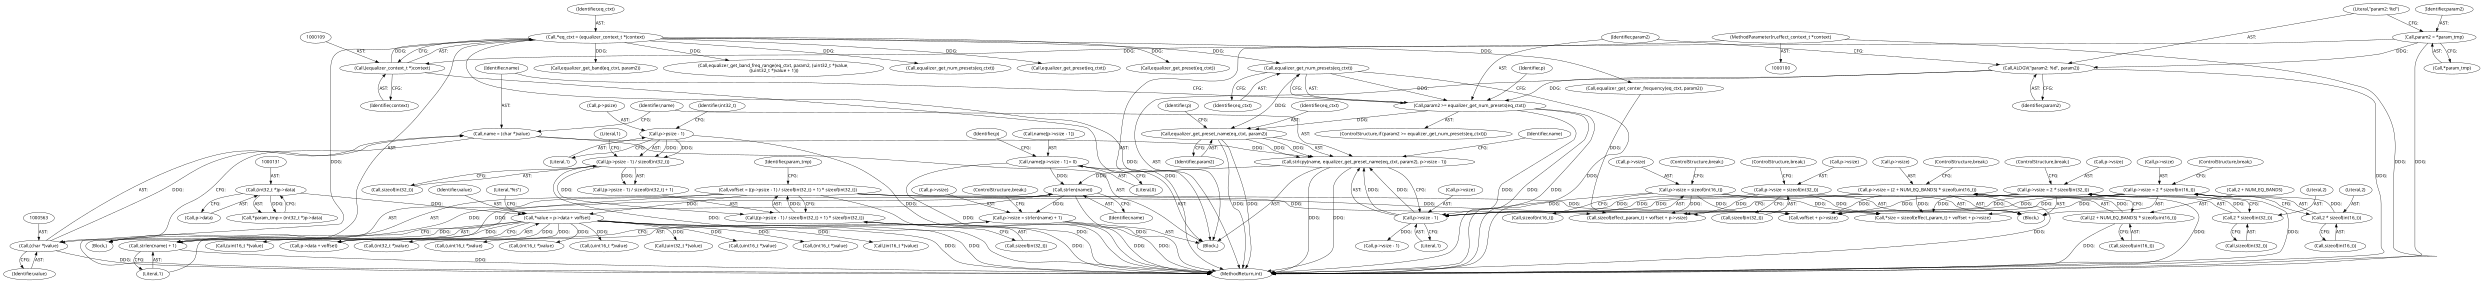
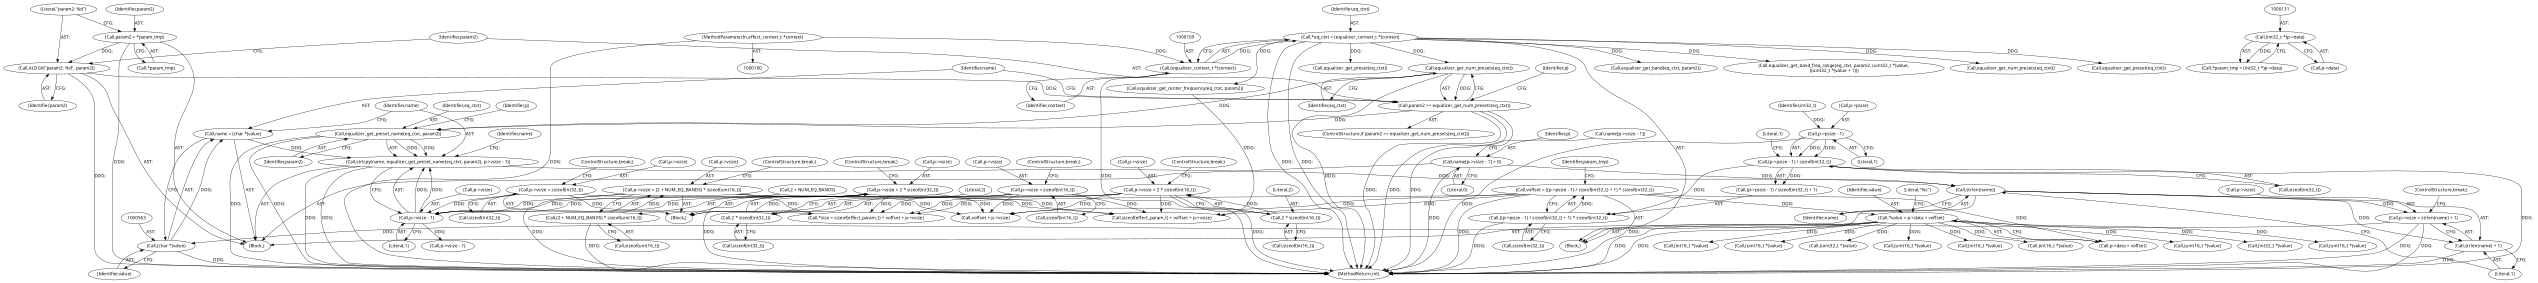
edge "(Identifier,int32_t)" -> "(Call,p->psize - 1)": label "CFG: " -> "DDG: "
edge "(Call,(int32_t *)p->data)" -> "(Call,*value = p->data + voffset)": removed, label "DDG:"
edge "(Call,p->vsize = (2 + NUM_EQ_BANDS) * sizeof(uint16_t))" -> "(Call,sizeof(effect_param_t) + voffset + p->vsize)": label "CFG: " -> "DDG: "
